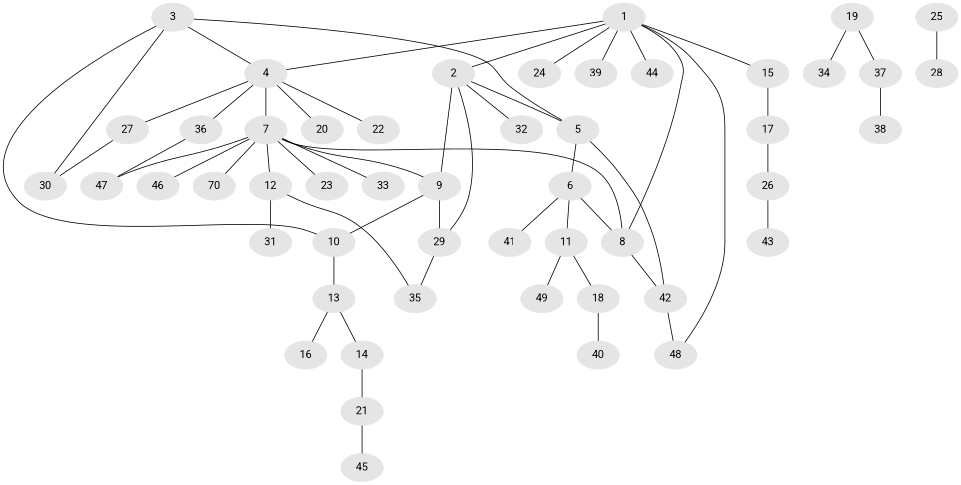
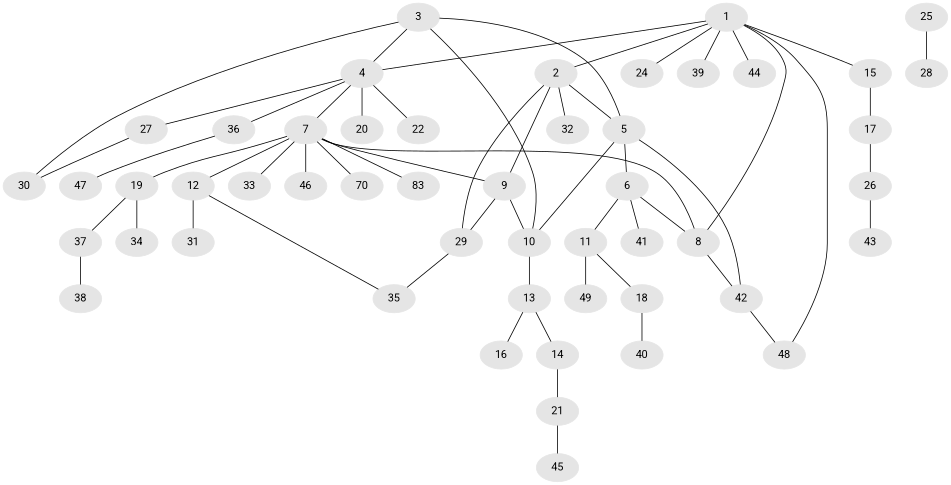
edge "7" -- "47": now "7" -- "19"
node "23": label "23" -> "83"
edge "5" -- "10": added
